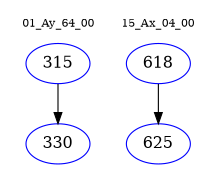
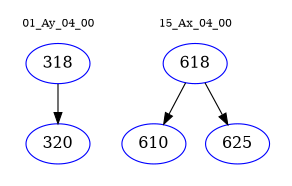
cluster "01_Ay_64_00": label "01_Ay_64_00" -> "01_Ay_04_00"
node "315": label "315" -> "318"
node "330": label "330" -> "320"
node "610": added
